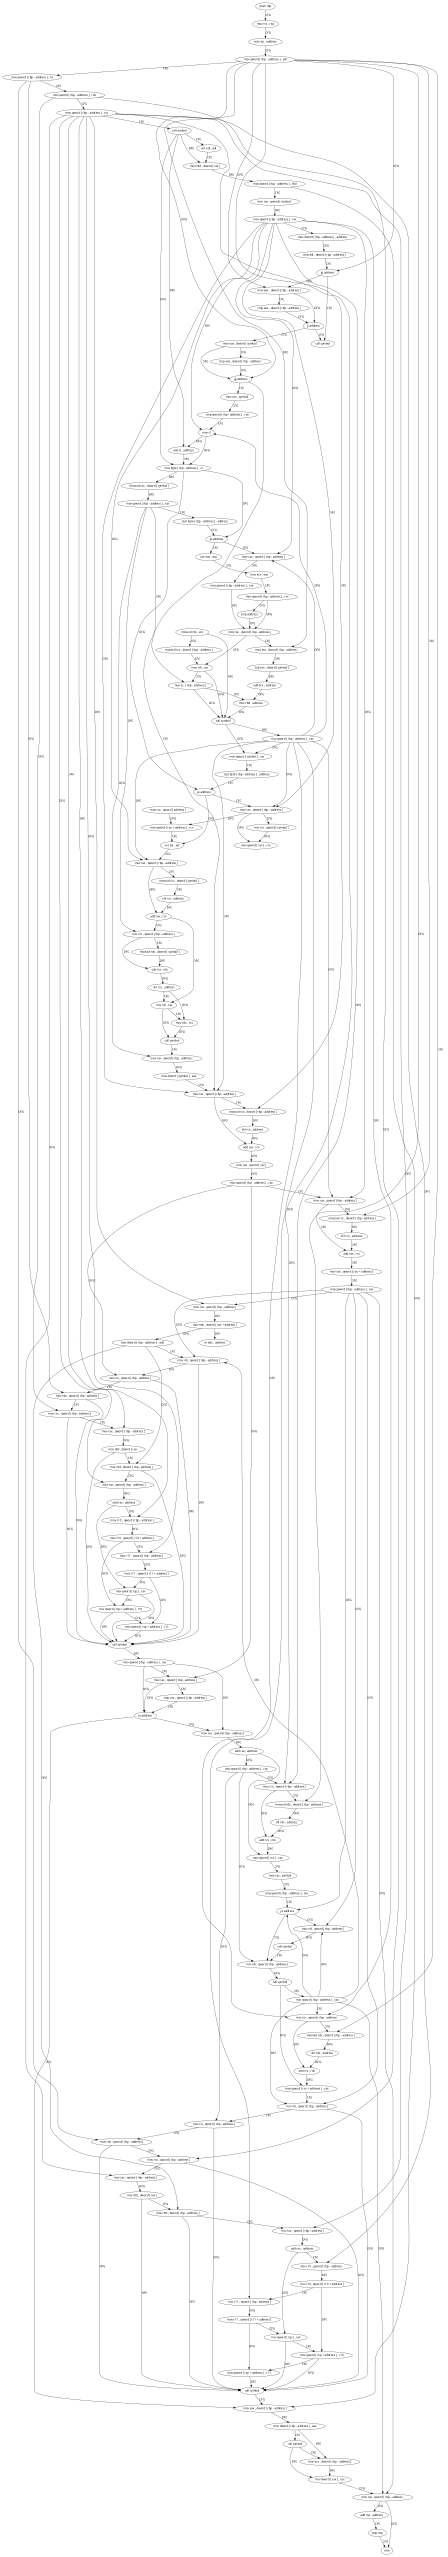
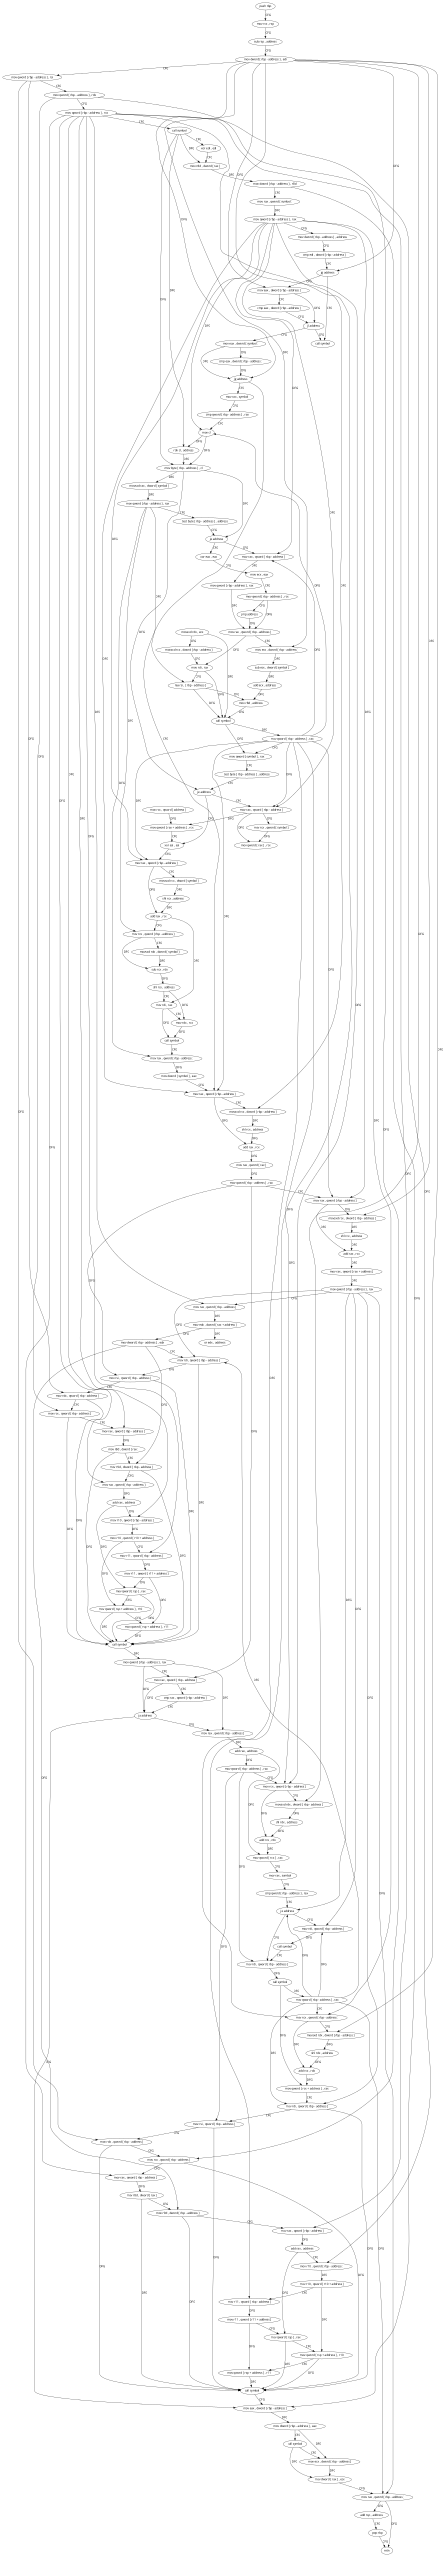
node "and cl , address": label "and cl , address" -> "rdx cl , address"
